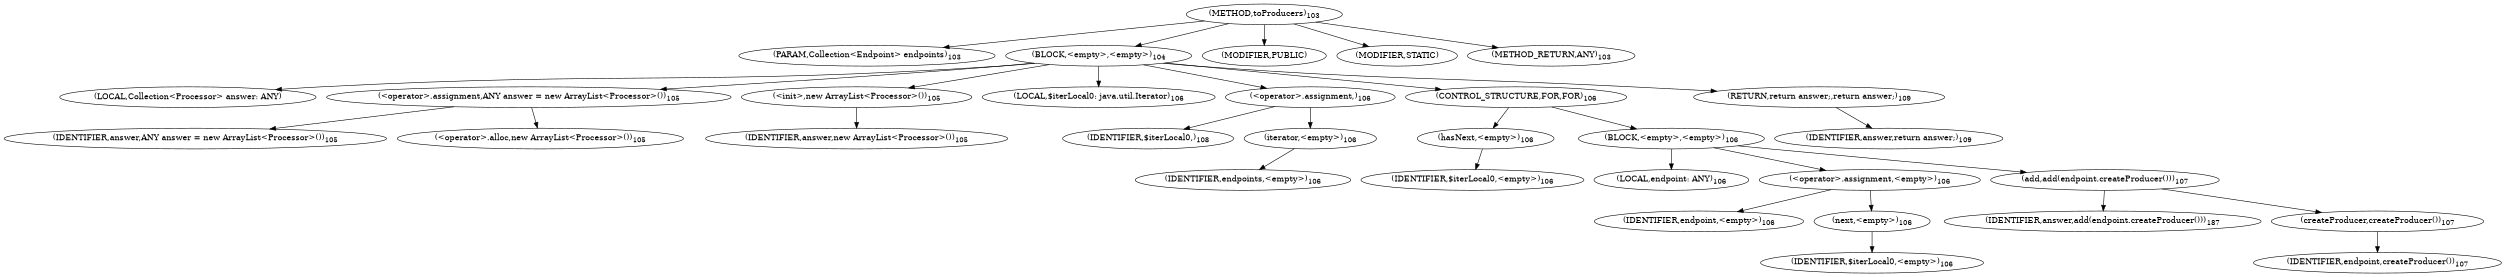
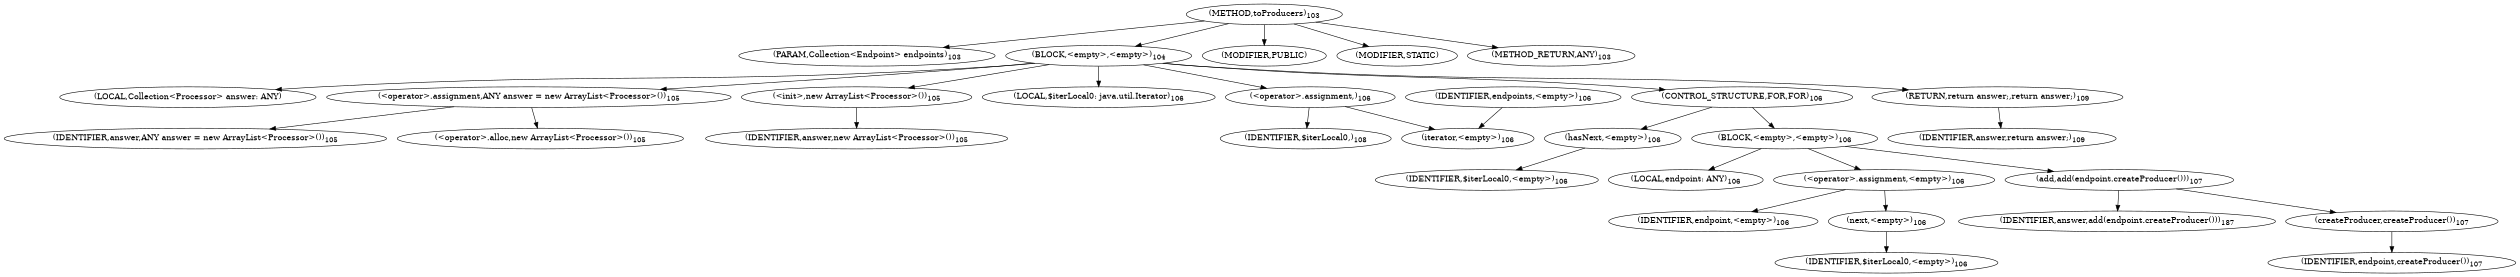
edge "(iterator,<empty>)" -> "(IDENTIFIER,endpoints,<empty>)": reversed
